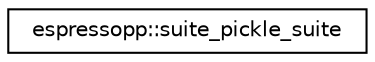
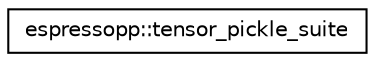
node "espressopp::suite_pickle_suite": label "espressopp::suite_pickle_suite" -> "espressopp::tensor_pickle_suite"
